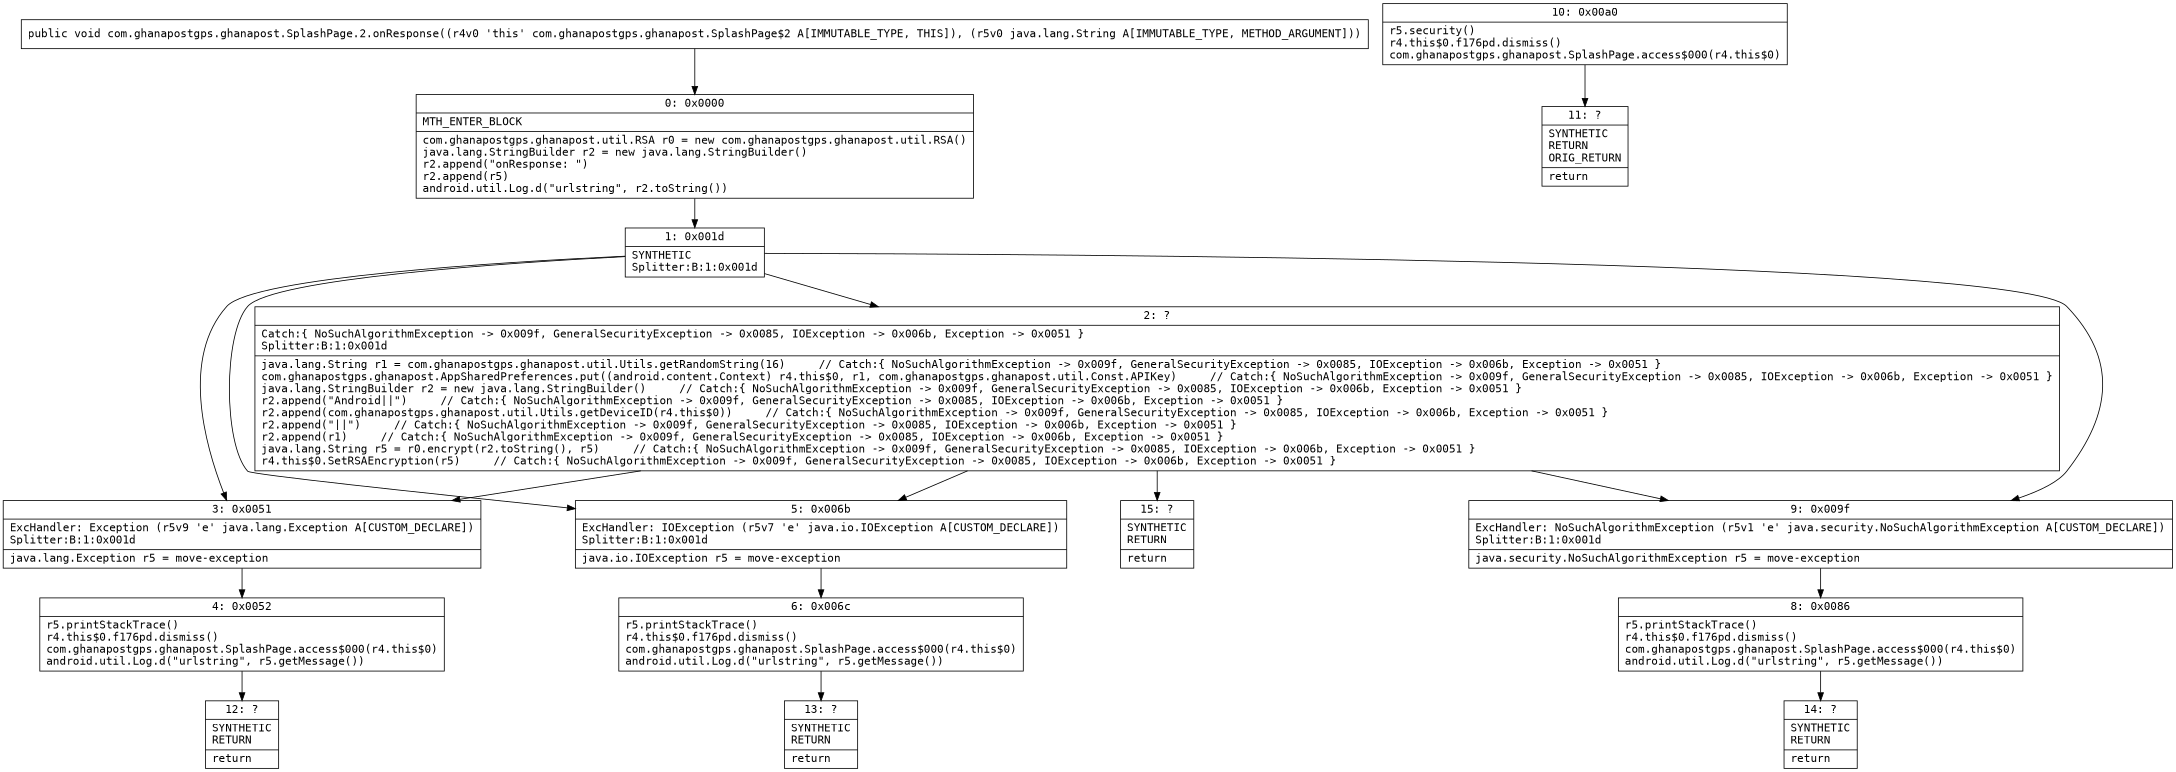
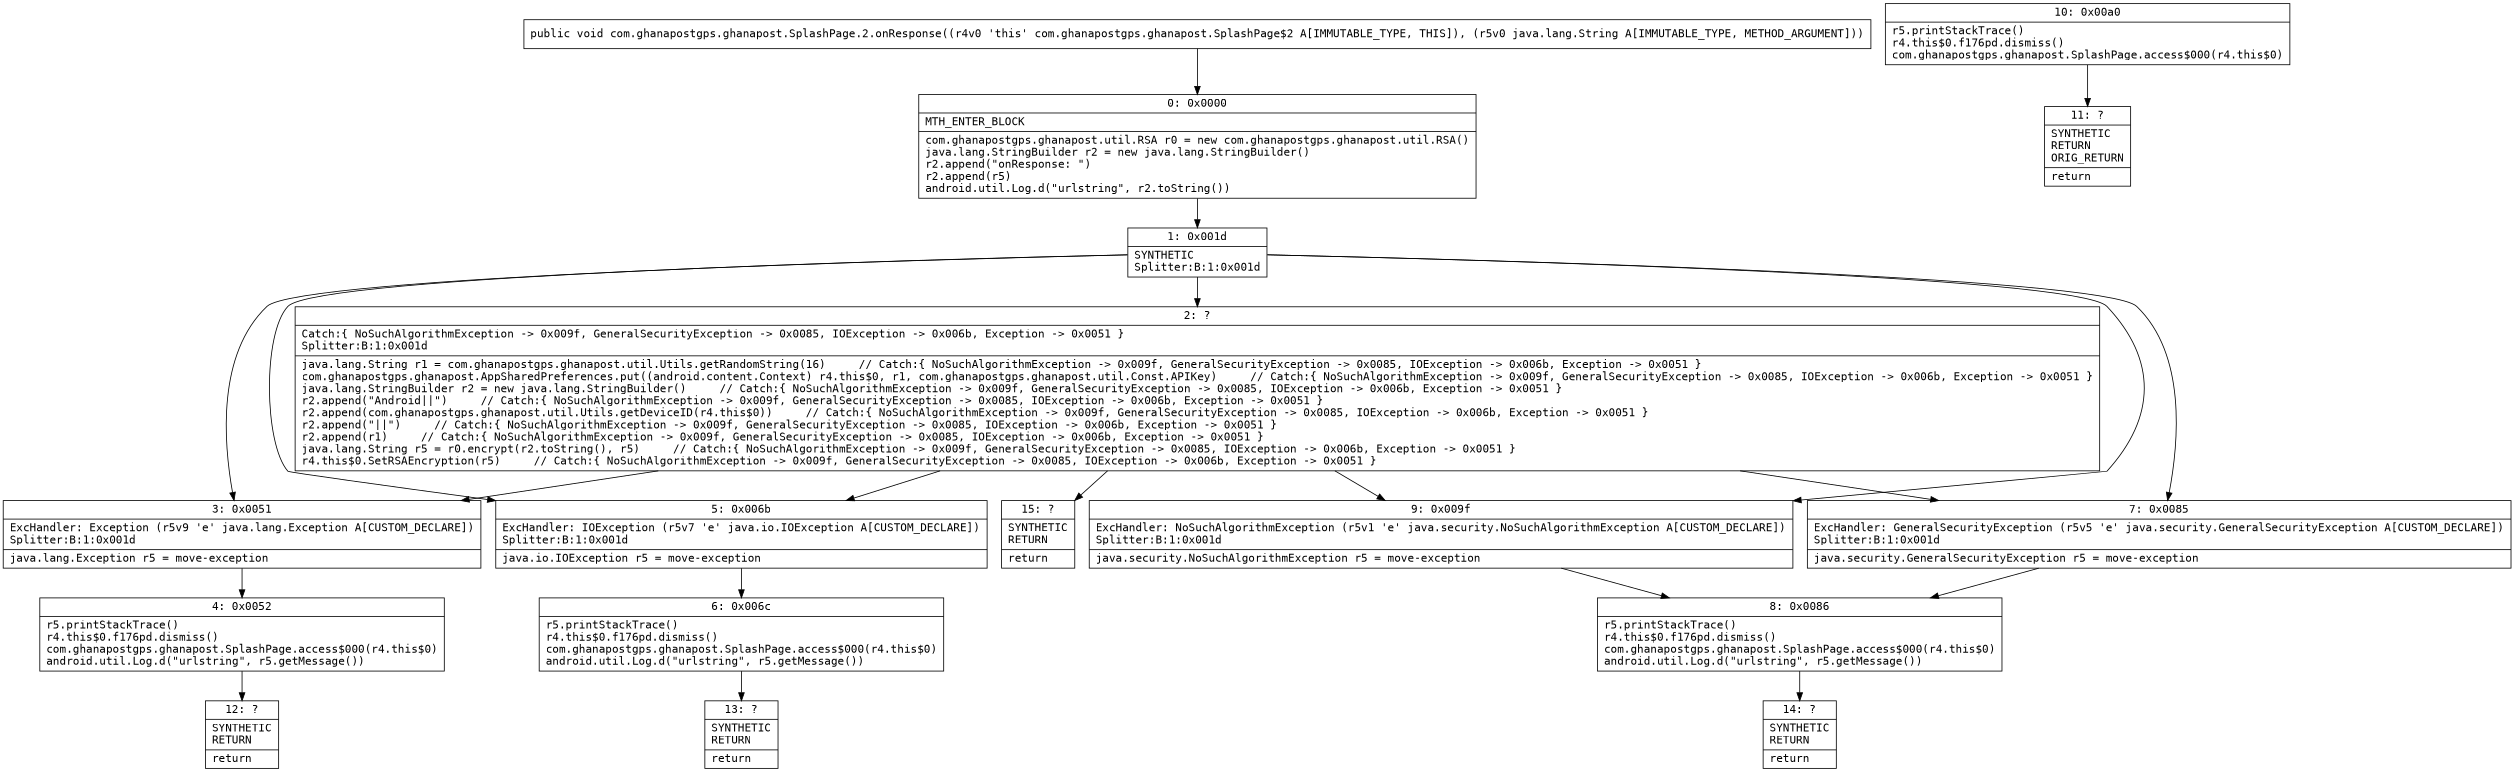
node "10: 0x00a0": text "r5.security()" -> "r5.printStackTrace()"
node "7: 0x0085": added
